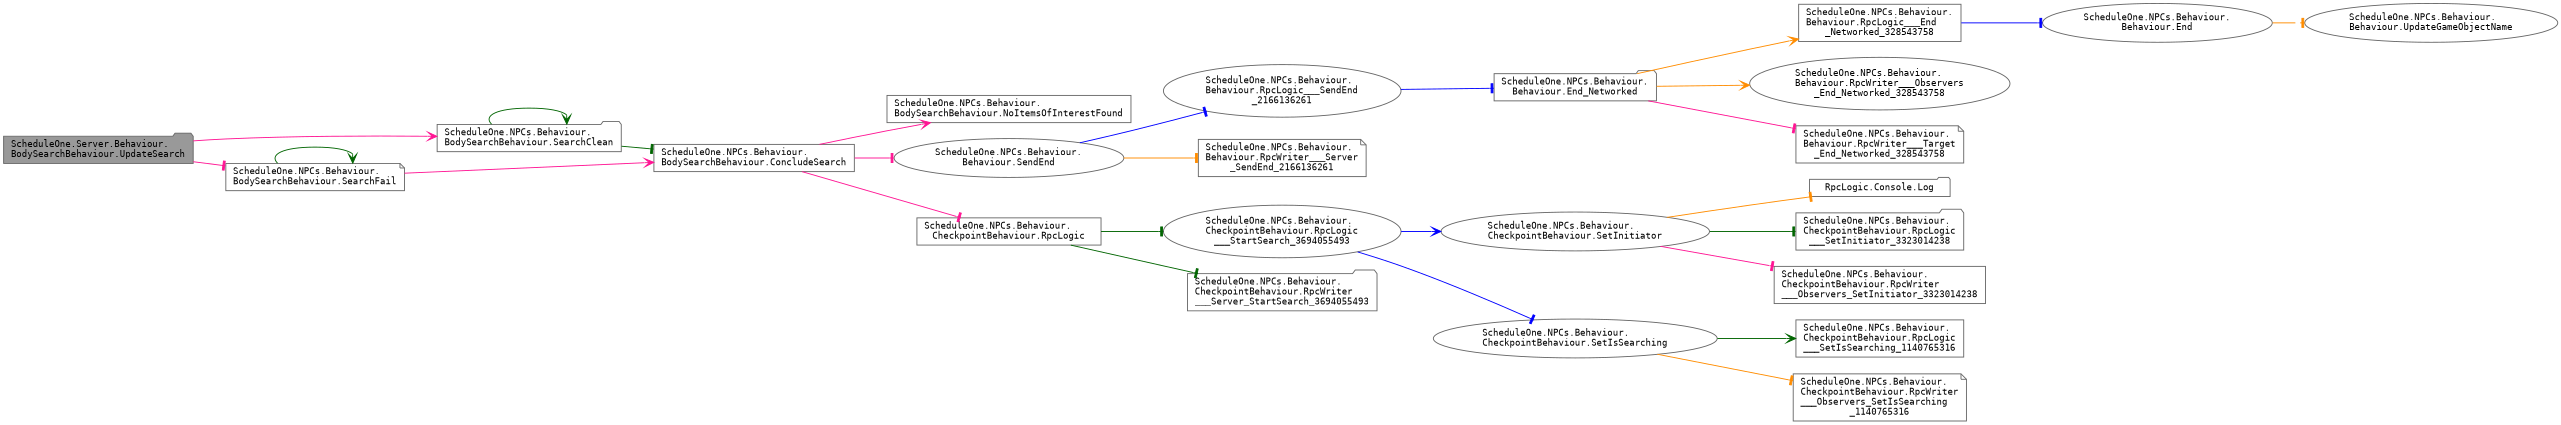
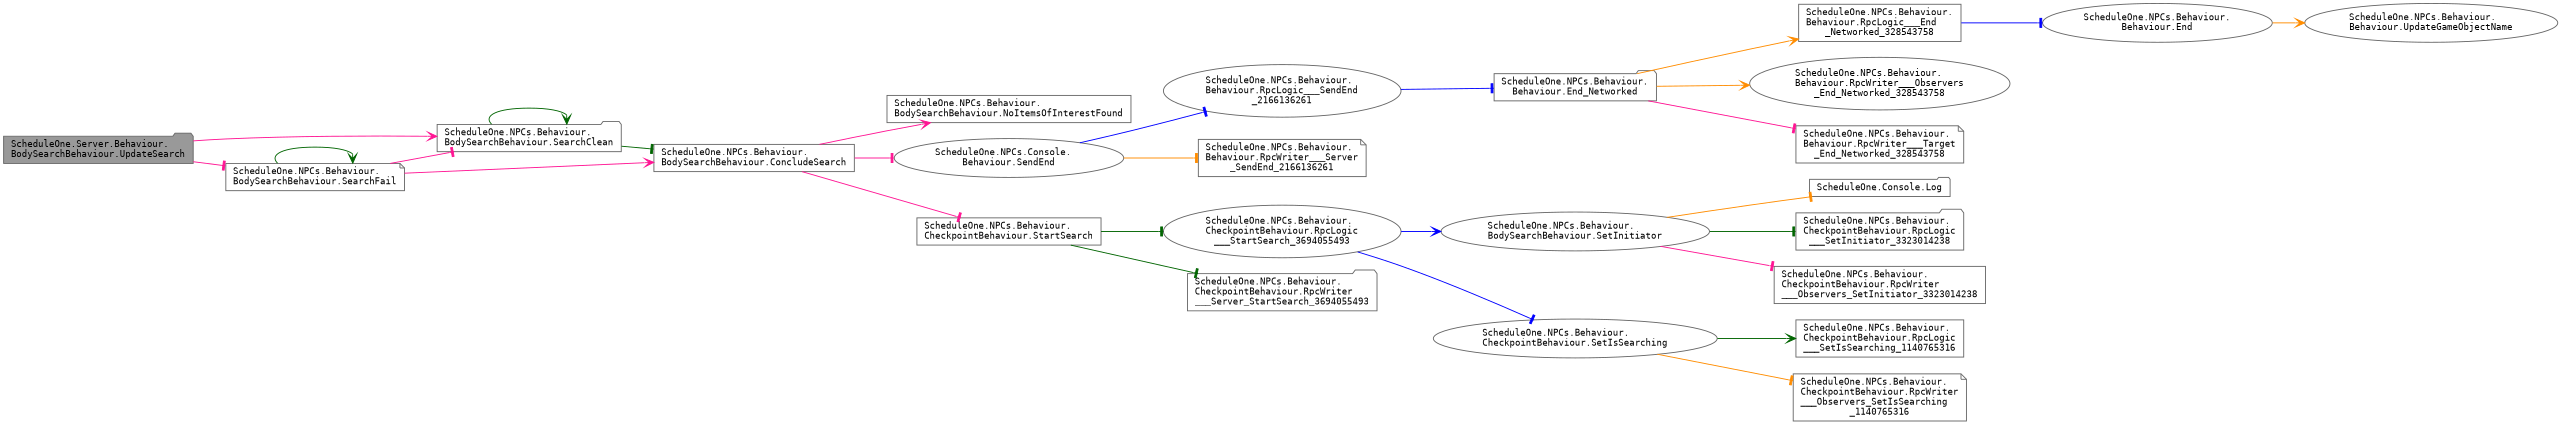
edge "ScheduleOne.NPCs.Behaviour. Behaviour.End" -> "ScheduleOne.NPCs.Behaviour. Behaviour.UpdateGameObjectName": arrowhead tee -> vee
edge "ScheduleOne.NPCs.Behaviour. BodySearchBehaviour.SearchFail" -> "ScheduleOne.NPCs.Behaviour. BodySearchBehaviour.SearchClean": added
node "ScheduleOne.NPCs.Behaviour. Behaviour.SendEnd": label "ScheduleOne.NPCs.Behaviour. Behaviour.SendEnd" -> "ScheduleOne.NPCs.Console. Behaviour.SendEnd"
node "RpcLogic.Console.Log": label "RpcLogic.Console.Log" -> "ScheduleOne.Console.Log"
node "ScheduleOne.NPCs.Behaviour. CheckpointBehaviour.RpcLogic": label "ScheduleOne.NPCs.Behaviour. CheckpointBehaviour.RpcLogic" -> "ScheduleOne.NPCs.Behaviour. CheckpointBehaviour.StartSearch"
node "ScheduleOne.NPCs.Behaviour. CheckpointBehaviour.SetInitiator": label "ScheduleOne.NPCs.Behaviour. CheckpointBehaviour.SetInitiator" -> "ScheduleOne.NPCs.Behaviour. BodySearchBehaviour.SetInitiator"
